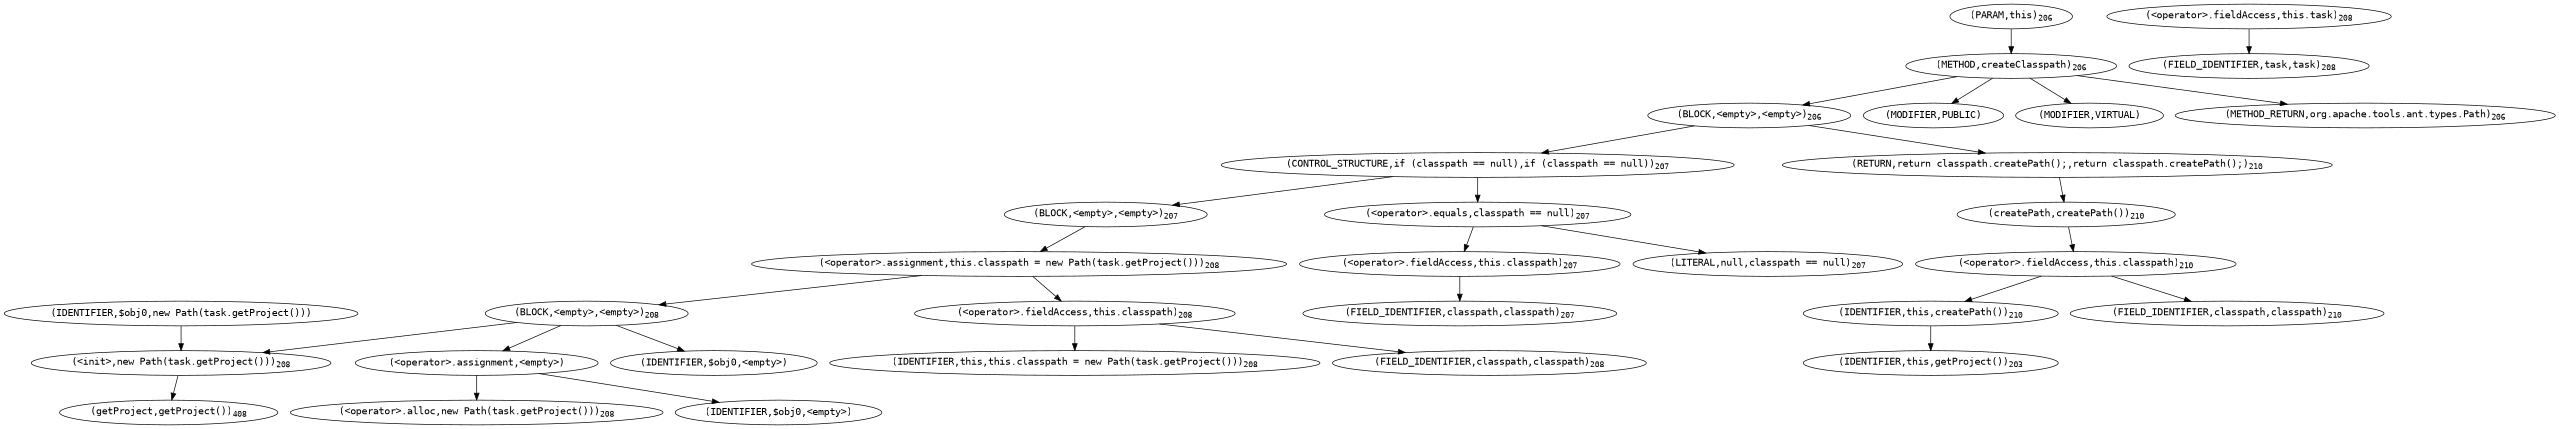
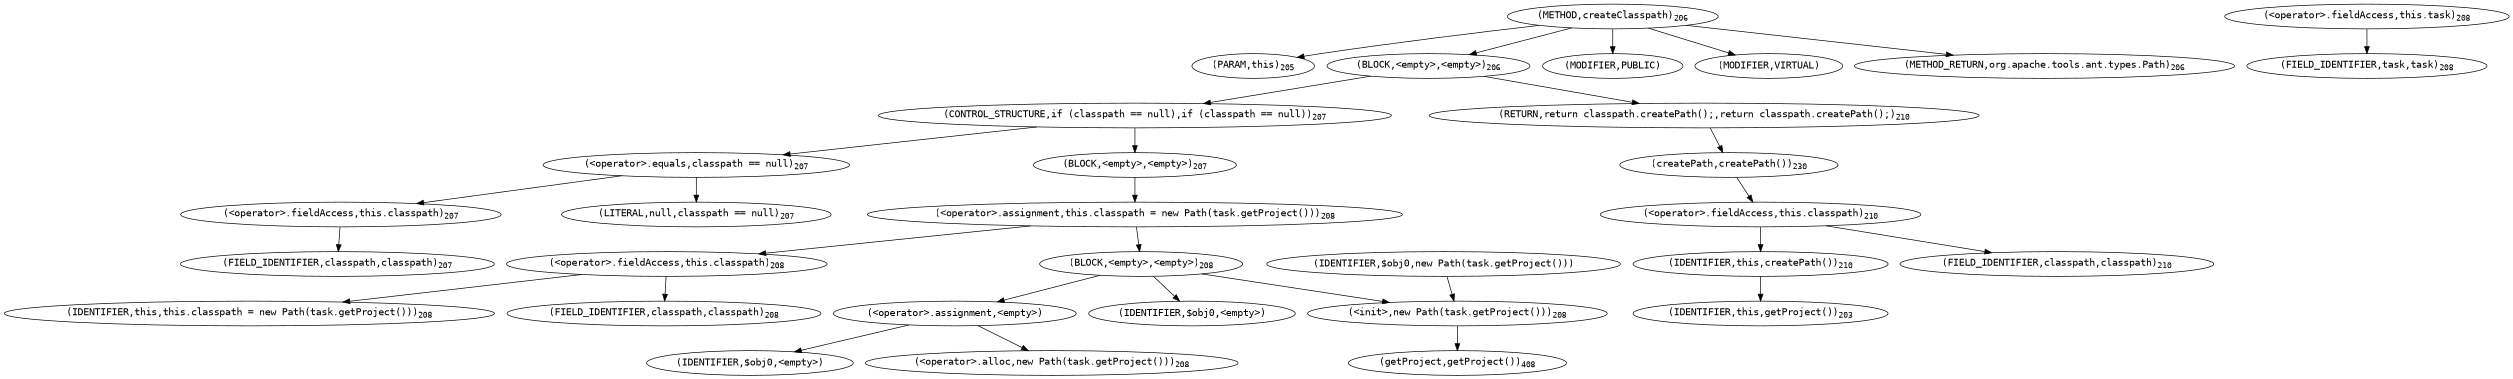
node "(PARAM,this)": text "206" -> "205"
edge "(PARAM,this)" -> "(METHOD,createClasspath)": reversed
node "(createPath,createPath())": text "210" -> "230"
